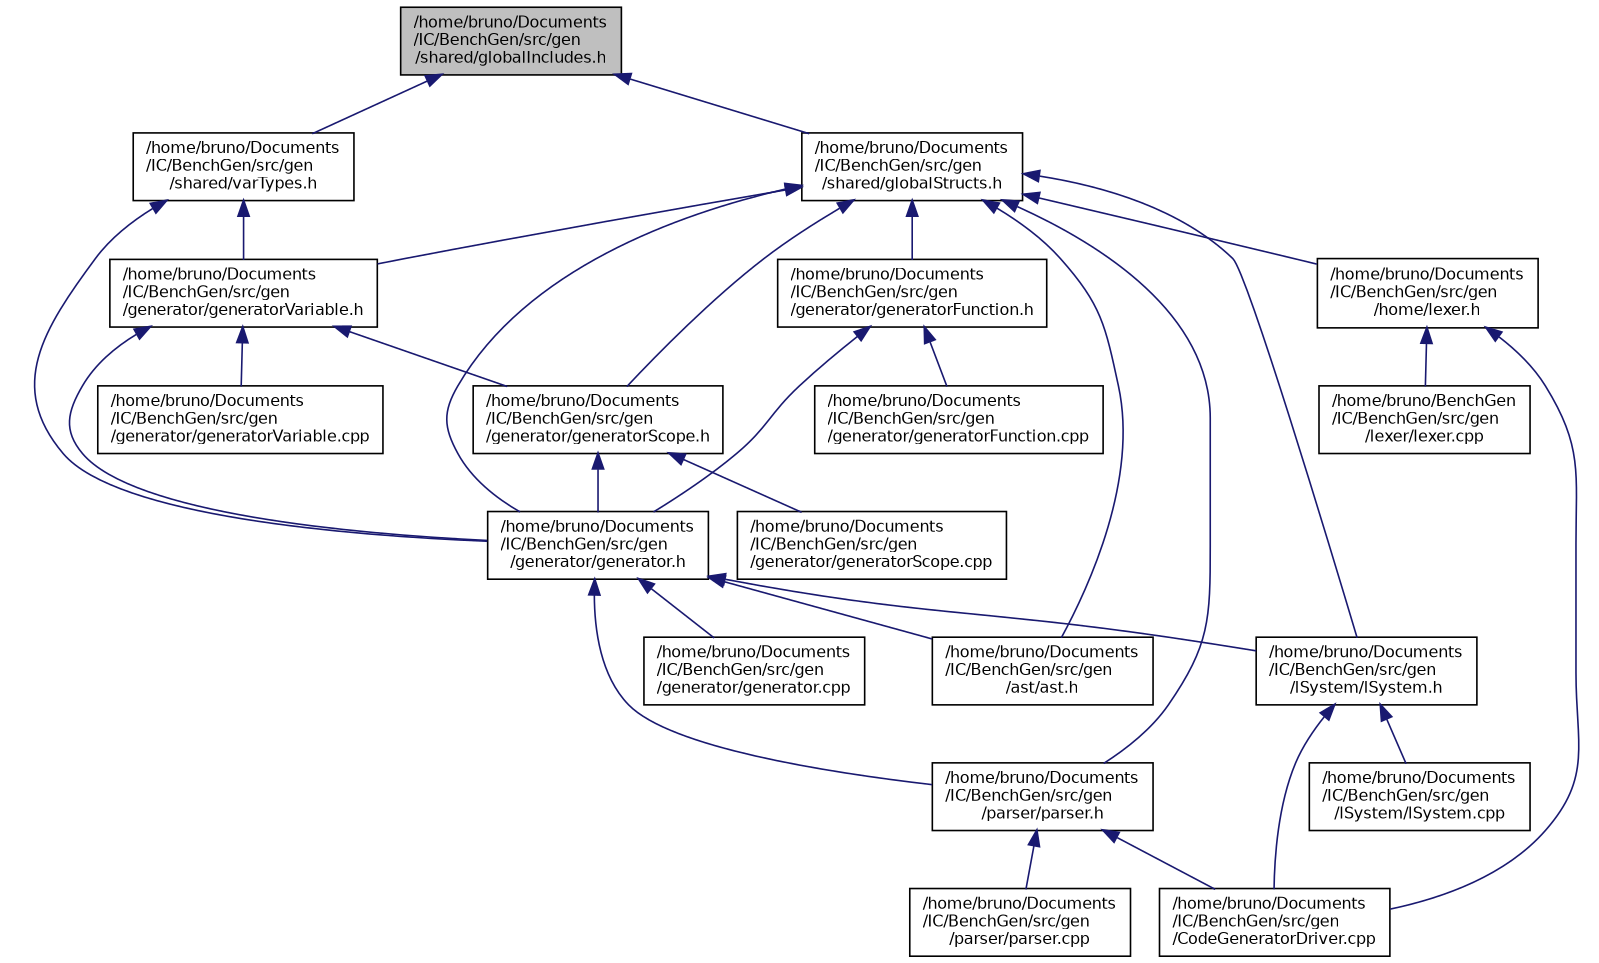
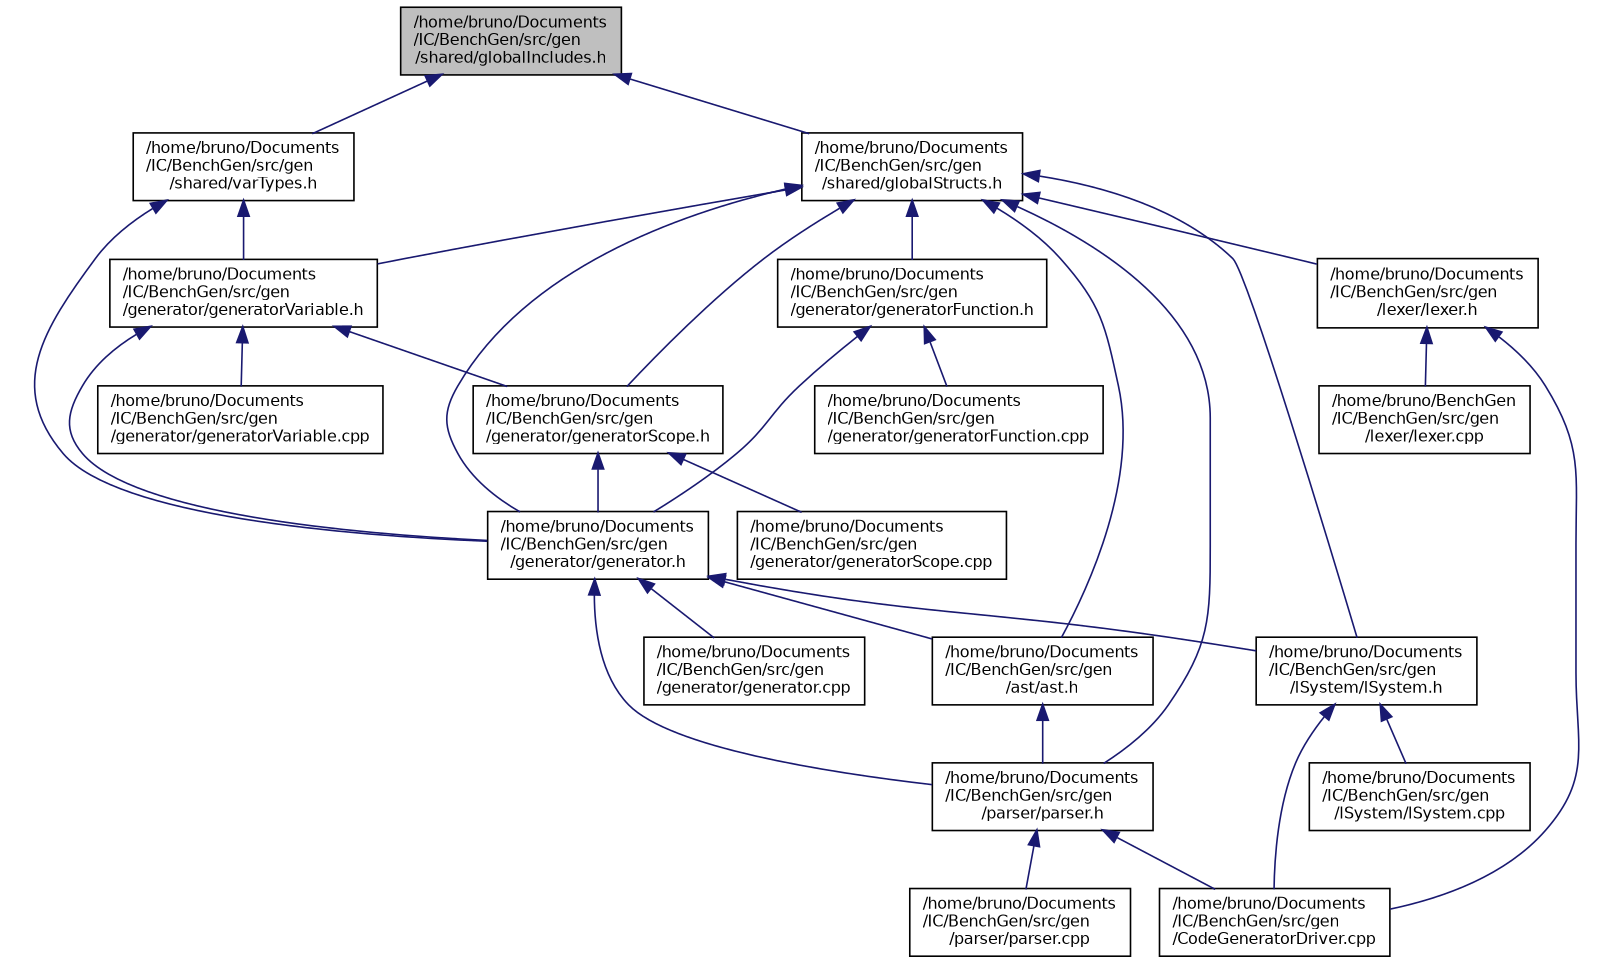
node "/home/bruno/Documents /IC/BenchGen/src/gen /home/lexer.h": label "/home/bruno/Documents /IC/BenchGen/src/gen /home/lexer.h" -> "/home/bruno/Documents /IC/BenchGen/src/gen /lexer/lexer.h"
edge "/home/bruno/Documents /IC/BenchGen/src/gen /parser/parser.h" -> "/home/bruno/Documents /IC/BenchGen/src/gen /ast/ast.h": added
